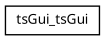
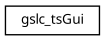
node "tsGui_tsGui": label "tsGui_tsGui" -> "gslc_tsGui"
